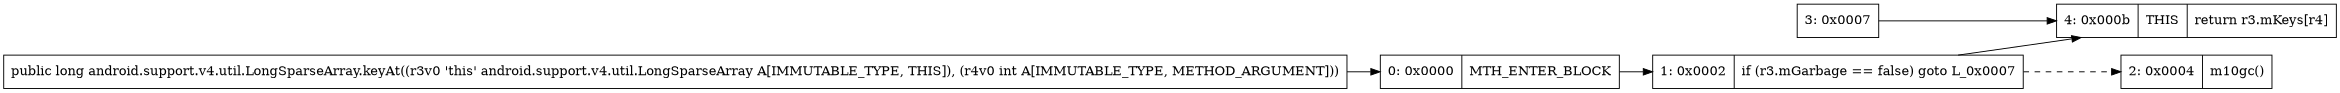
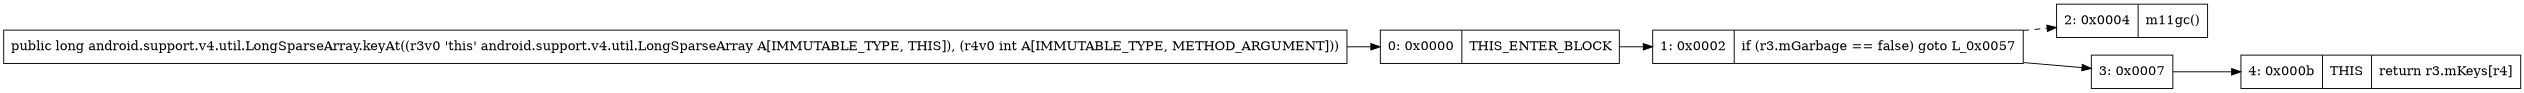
edge "1: 0x0002" -> "4: 0x000b": now "1: 0x0002" -> "3: 0x0007"
node "0: 0x0000": text "MTH_ENTER_BLOCK" -> "THIS_ENTER_BLOCK"
node "1: 0x0002": text "if (r3.mGarbage == false) goto L_0x0007" -> "if (r3.mGarbage == false) goto L_0x0057"
node "2: 0x0004": text "m10gc()" -> "m11gc()"
